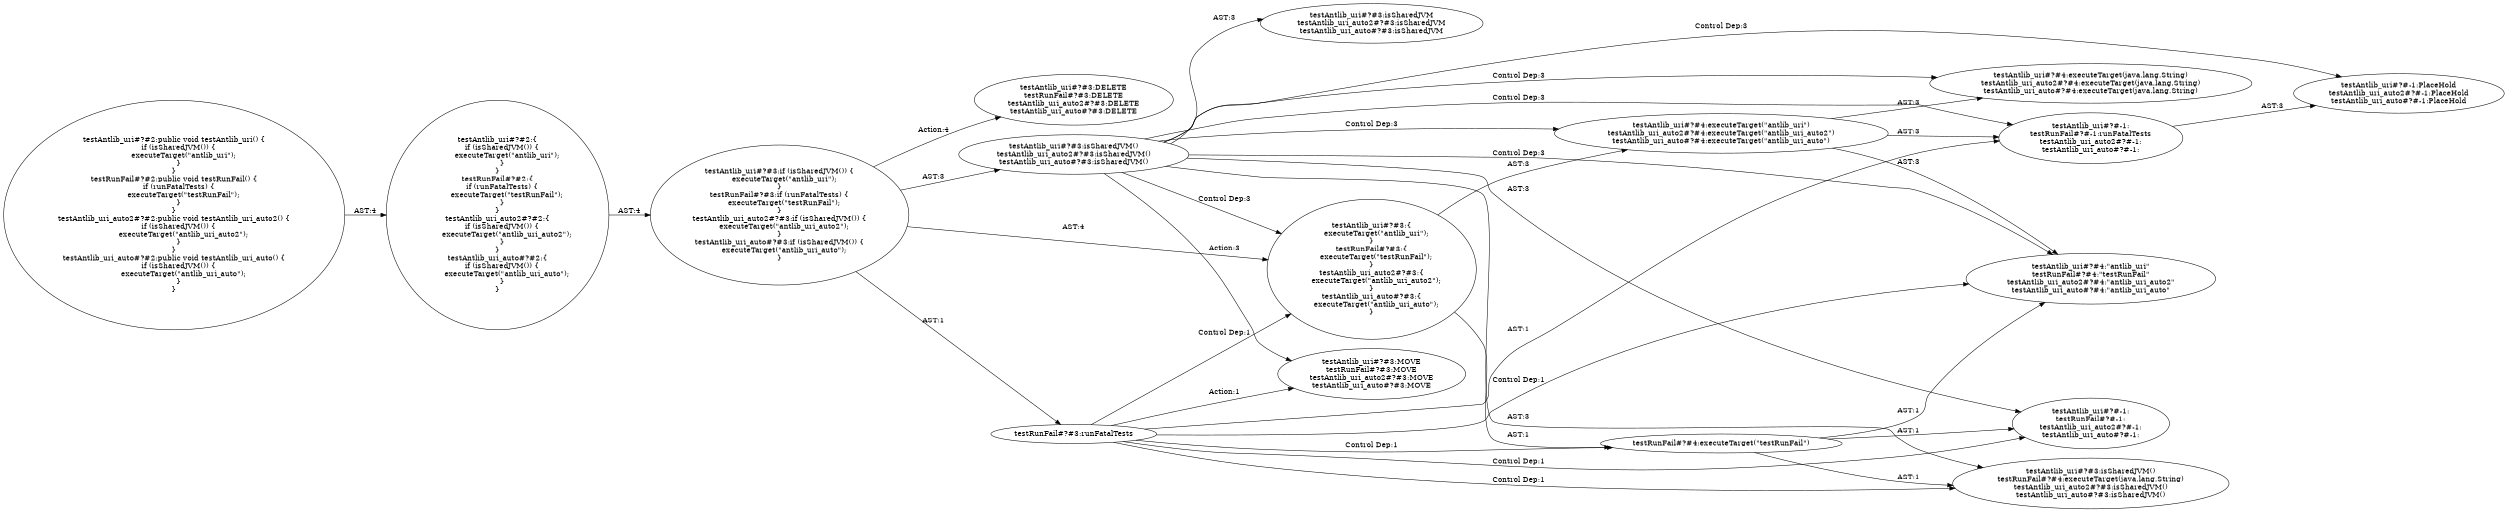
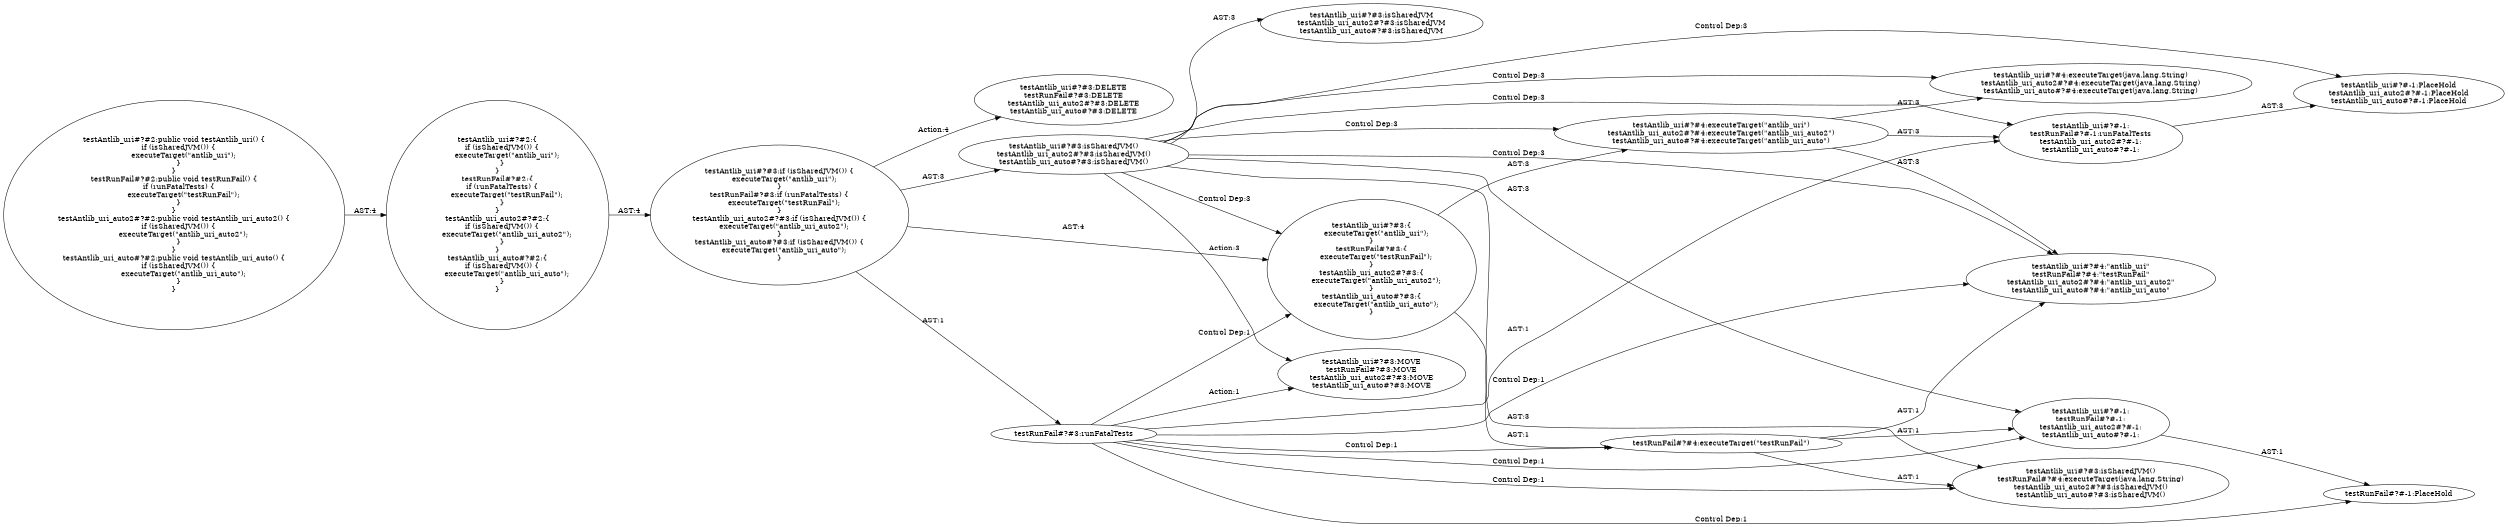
node "testRunFail#?#-1:PlaceHold": added
